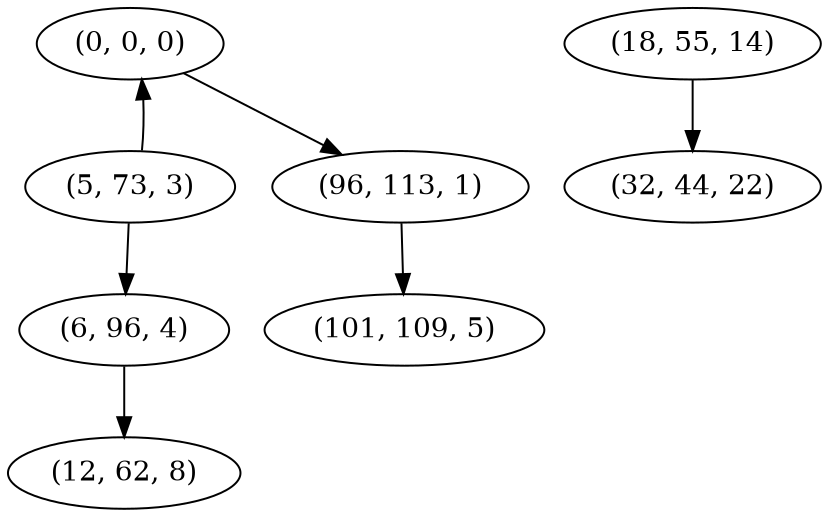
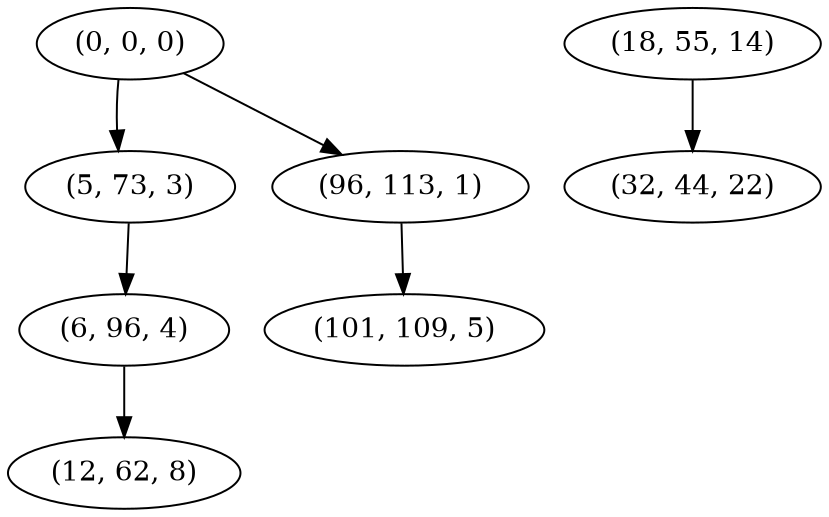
edge "(5, 73, 3)" -> "(0, 0, 0)": reversed
